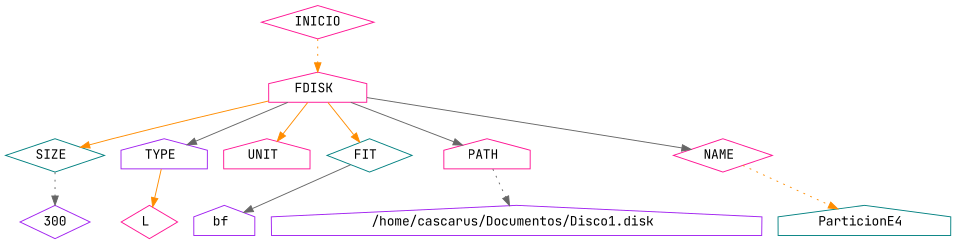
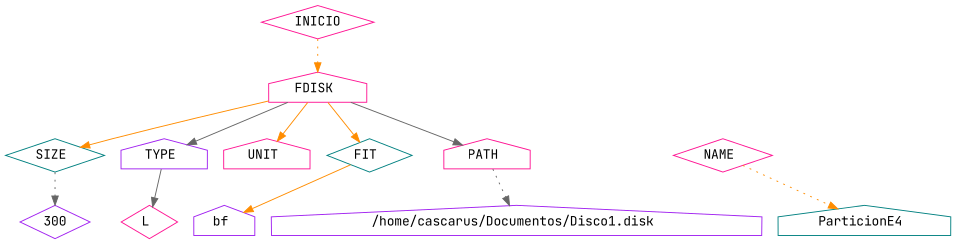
edge "FDISK" -> "NAME": removed
edge "TYPE" -> "L": color darkorange -> gray40
edge "FIT" -> "bf": color gray40 -> darkorange
